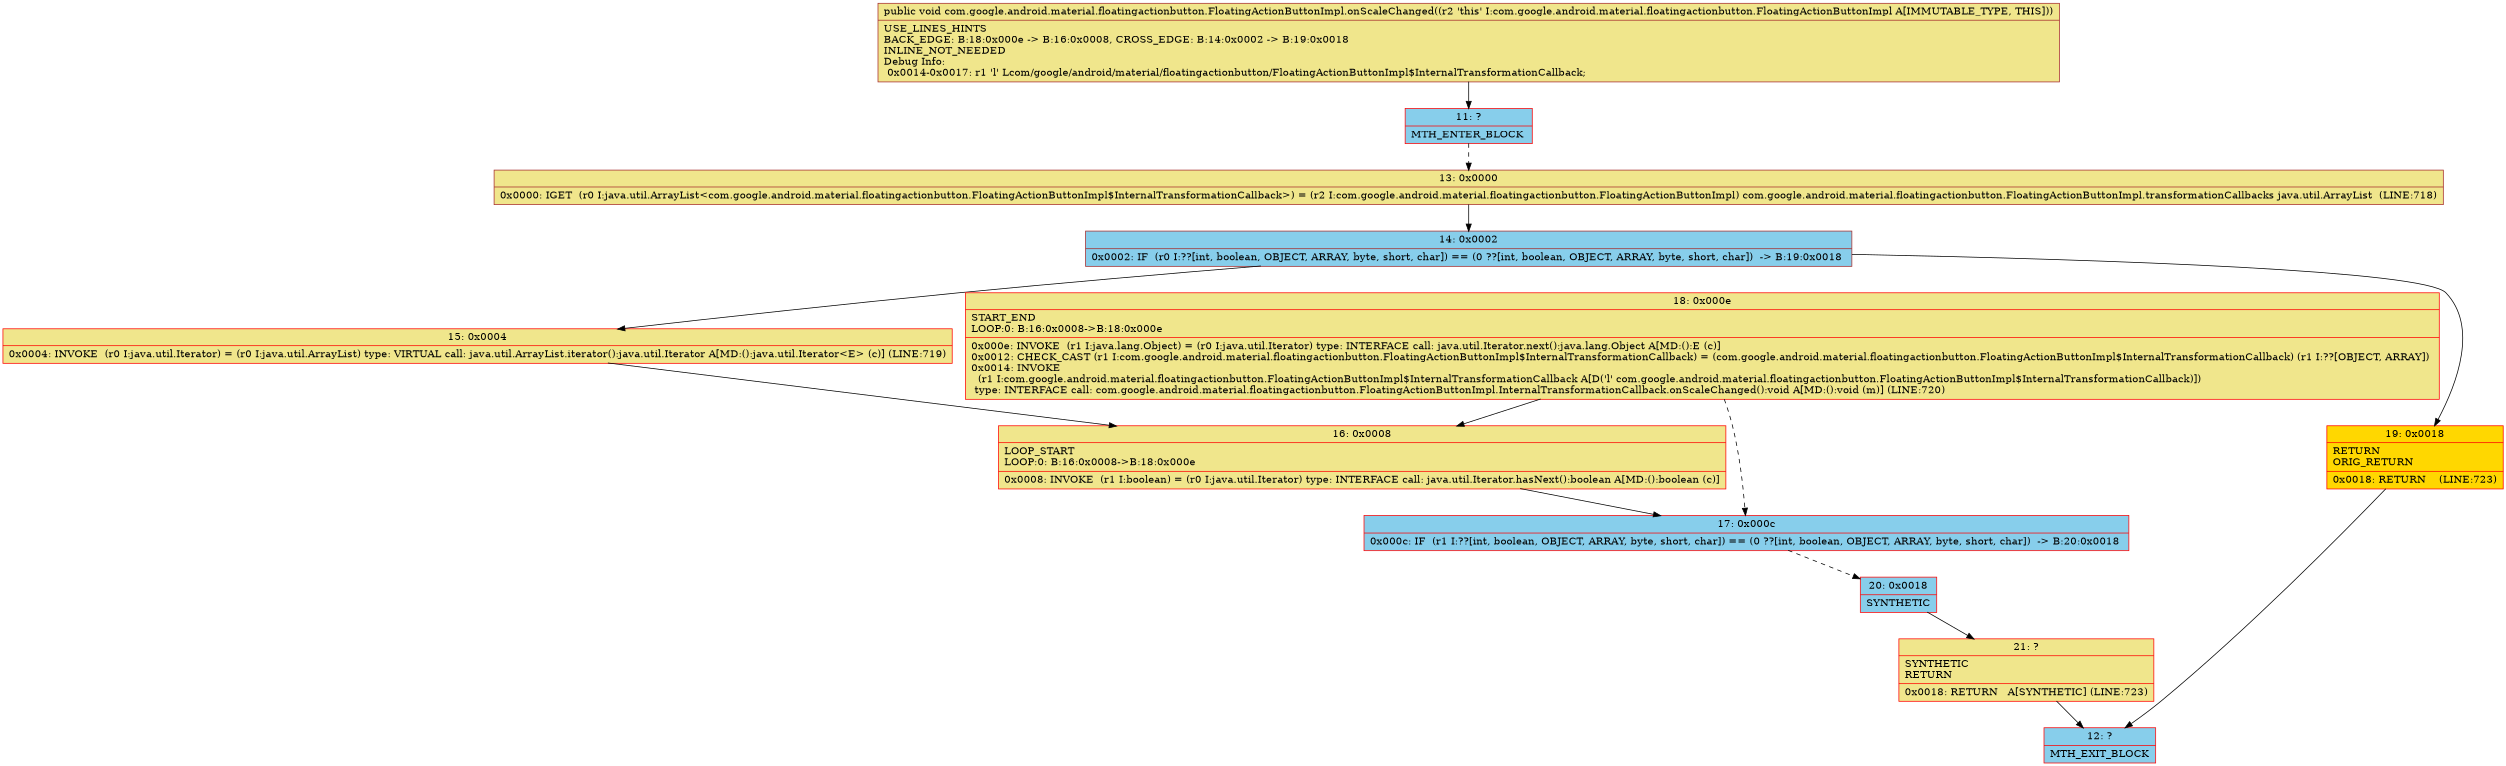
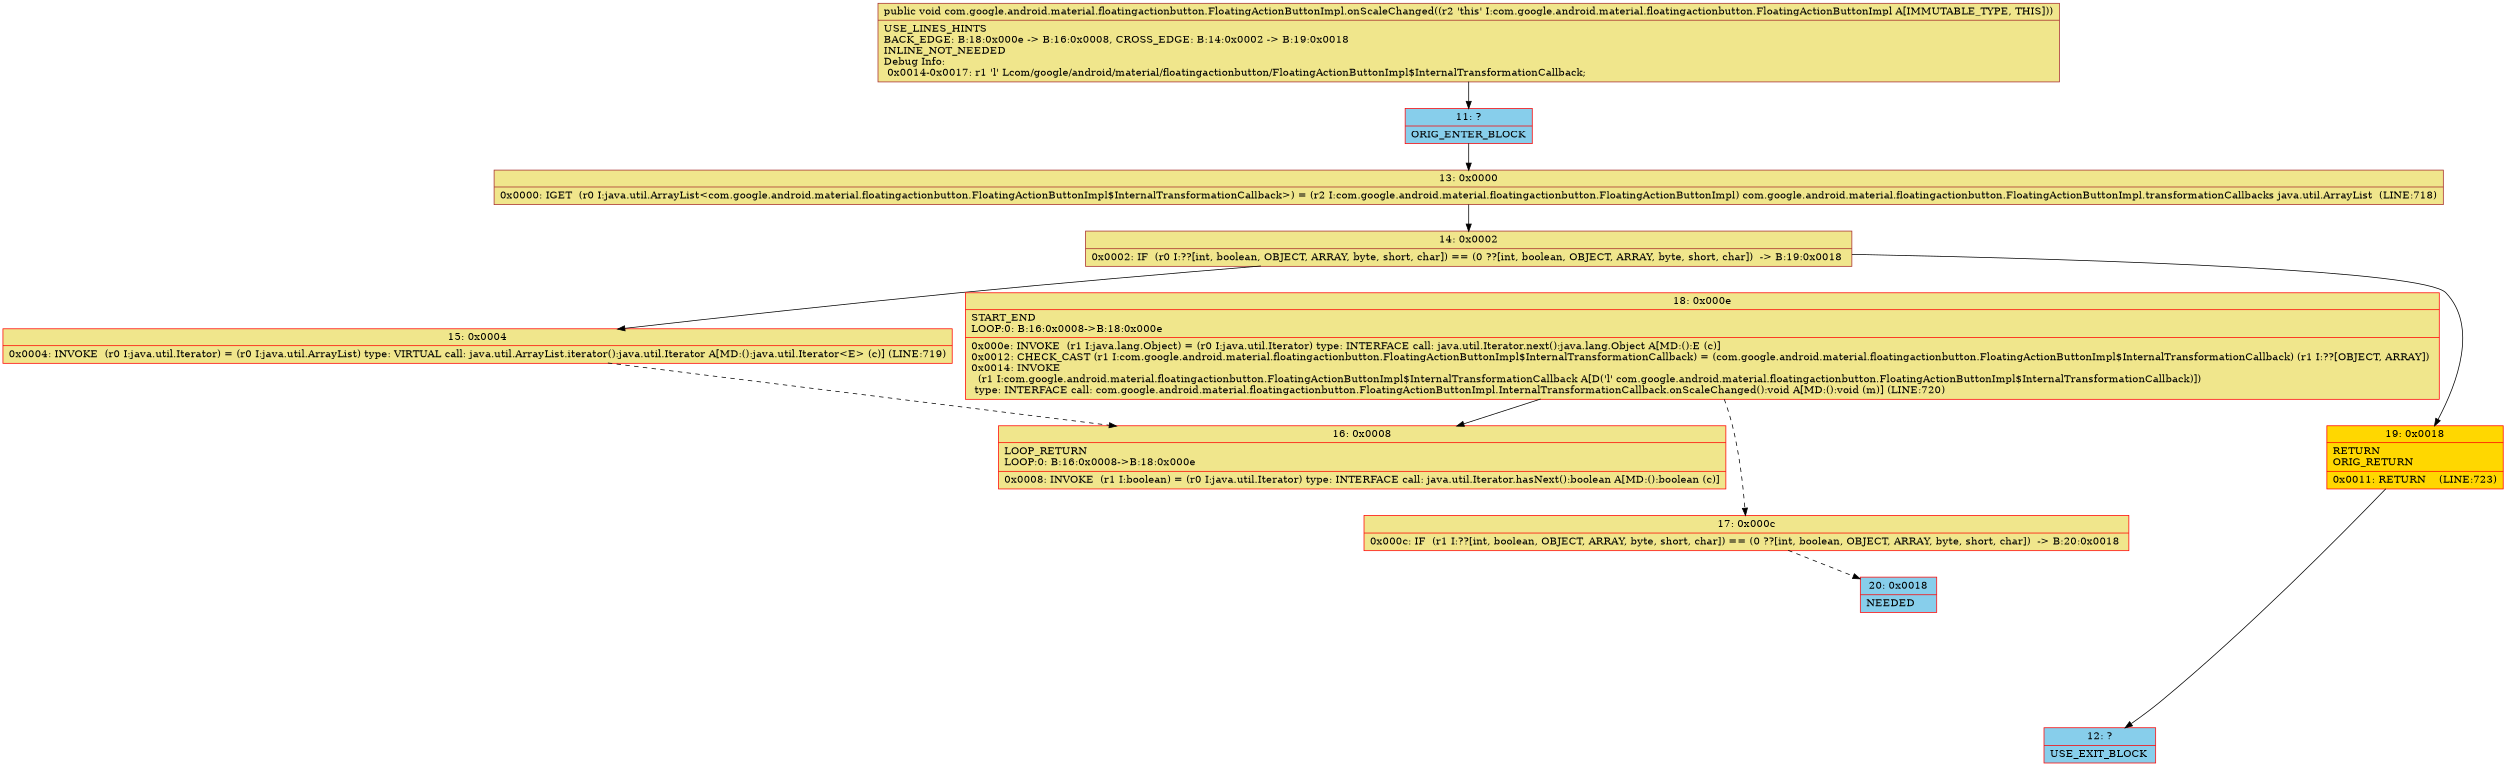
node "11: ?": text "MTH_ENTER_BLOCK" -> "ORIG_ENTER_BLOCK"
edge "11: ?" -> "13: 0x0000": style dashed -> solid
node "14: 0x0002": fillcolor skyblue -> khaki
edge "15: 0x0004" -> "16: 0x0008": style solid -> dashed
node "16: 0x0008": text "LOOP_START" -> "LOOP_RETURN"
node "19: 0x0018": text "0x0018: RETURN    (LINE:723)" -> "0x0011: RETURN    (LINE:723)"
edge "16: 0x0008" -> "17: 0x000c": removed
node "17: 0x000c": fillcolor skyblue -> khaki
node "20: 0x0018": text "SYNTHETIC" -> "NEEDED"
node "21: ?": removed
node "12: ?": text "MTH_EXIT_BLOCK" -> "USE_EXIT_BLOCK"
